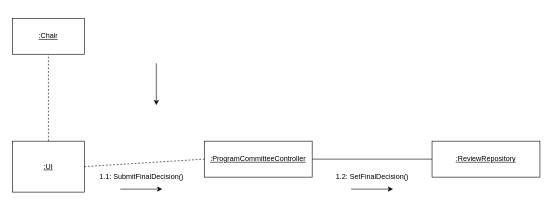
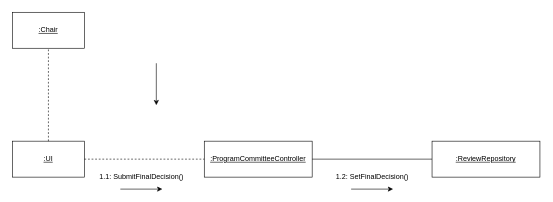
node ":Chair": moved (48, 36) -> (48, 30)
node ":UI": size 72x51 -> 72x36
